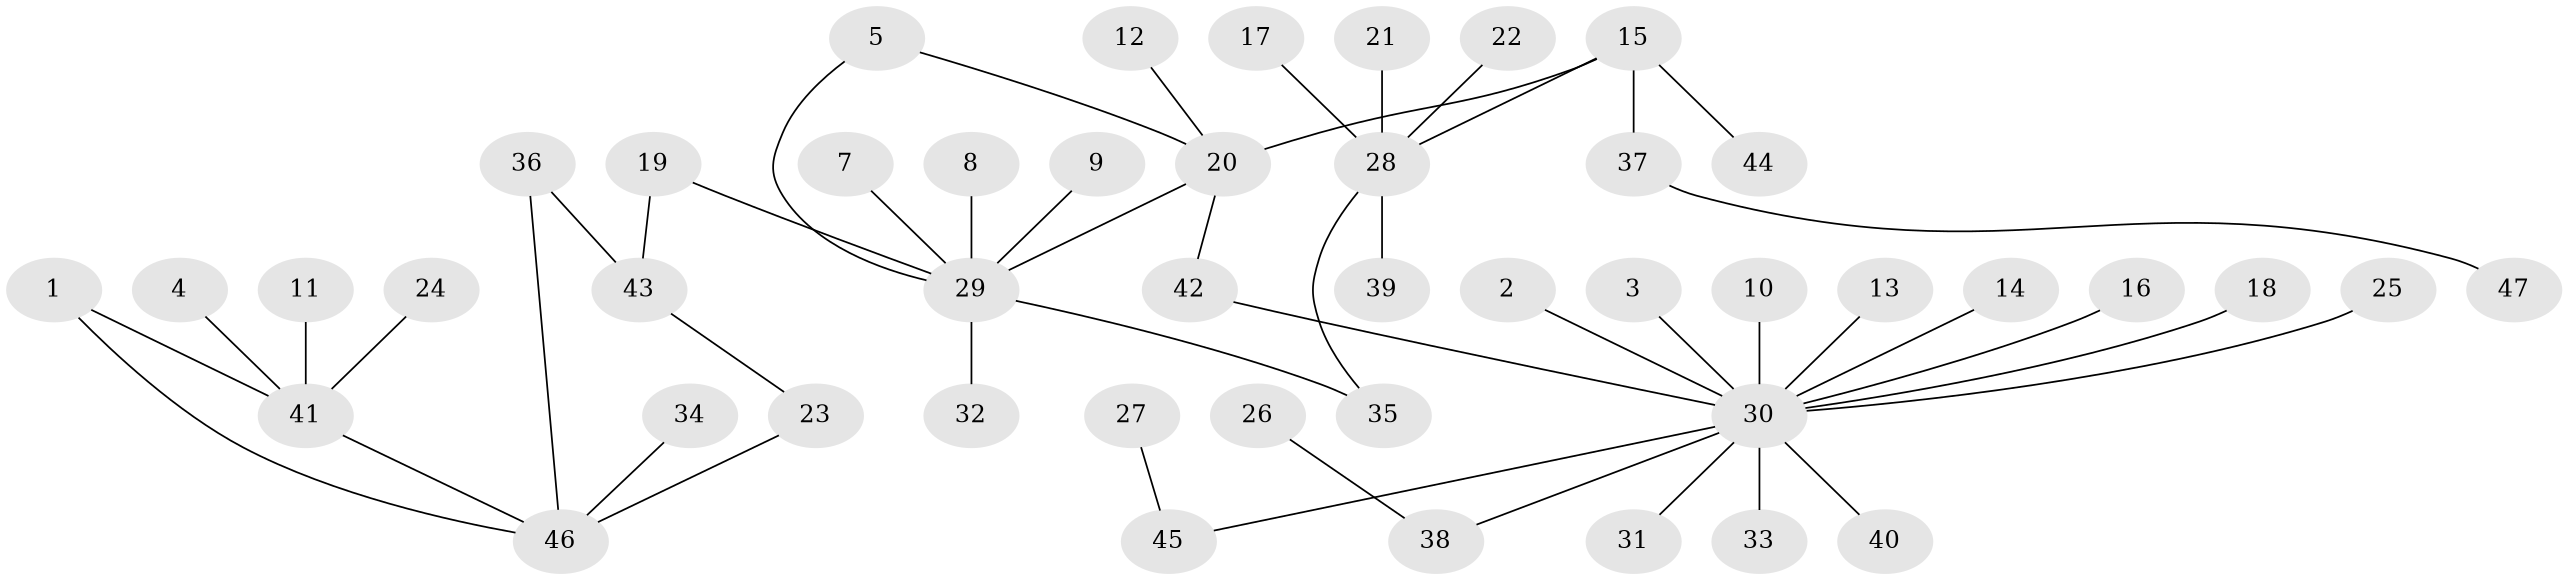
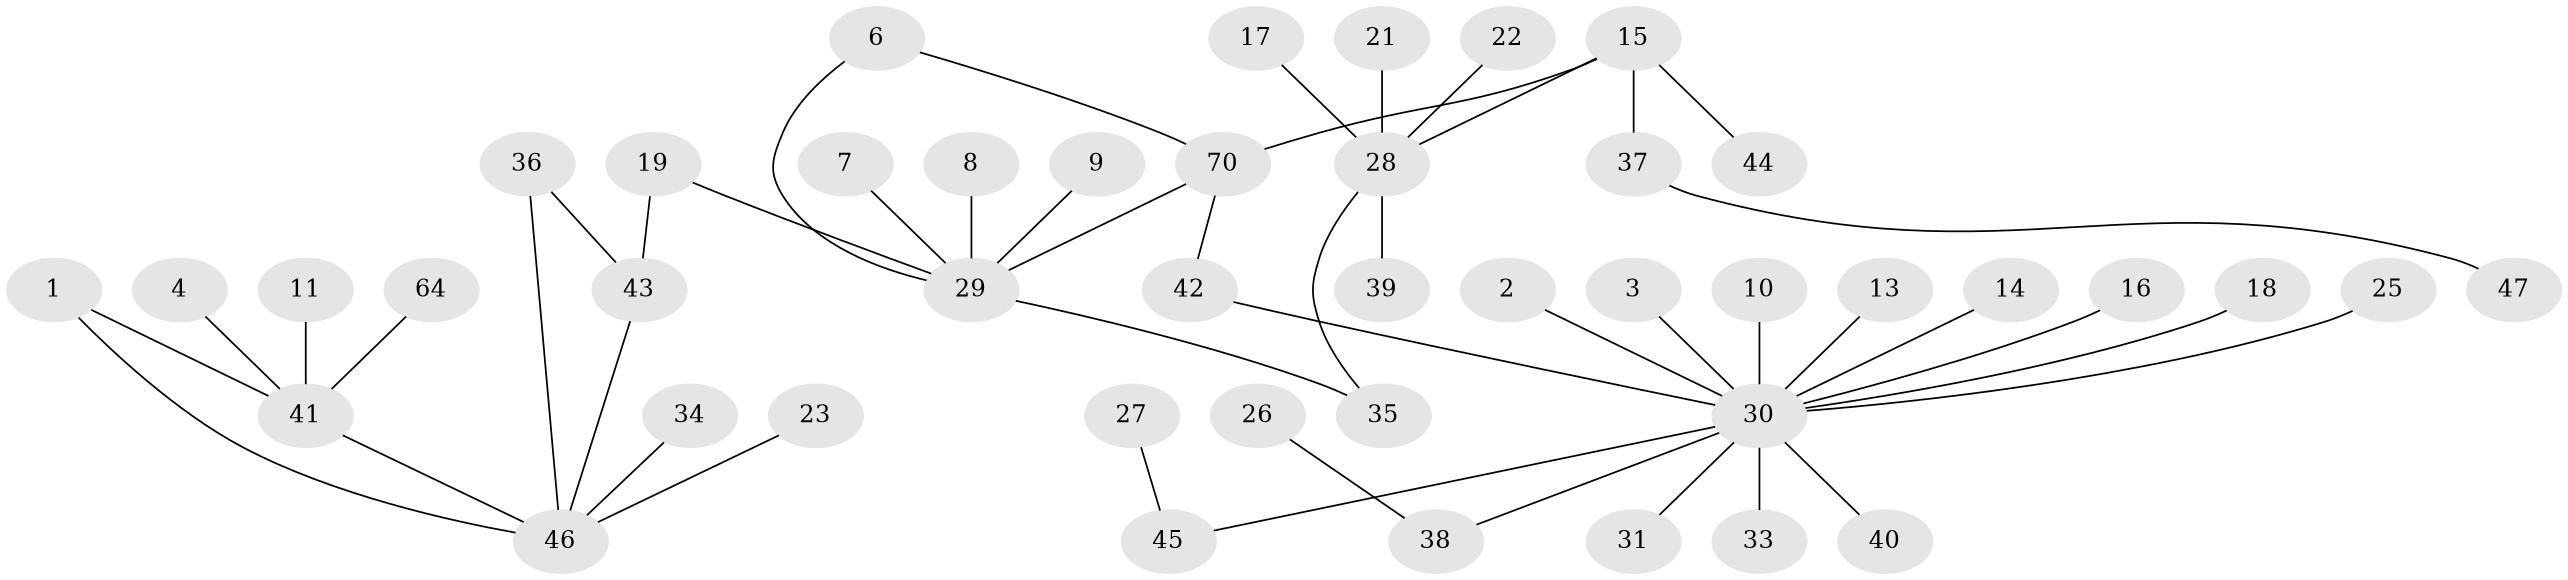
node "5": label "5" -> "6"
node "12": removed
node "20": label "20" -> "70"
node "24": label "24" -> "64"
edge "43" -- "23": now "43" -- "46"
node "32": removed
